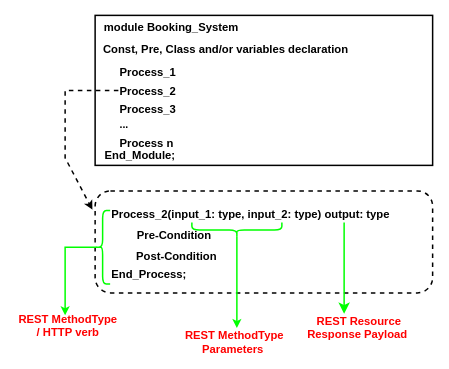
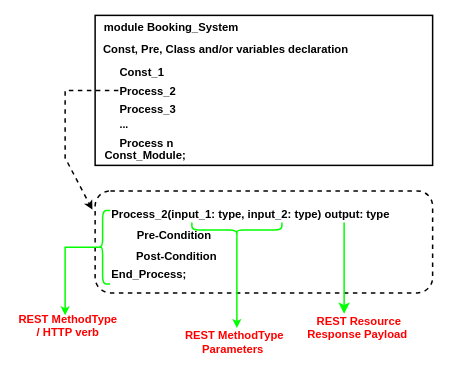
node "Process_1": label "Process_1" -> "Const_1"
node "End_Module;": label "End_Module;" -> "Const_Module;"
